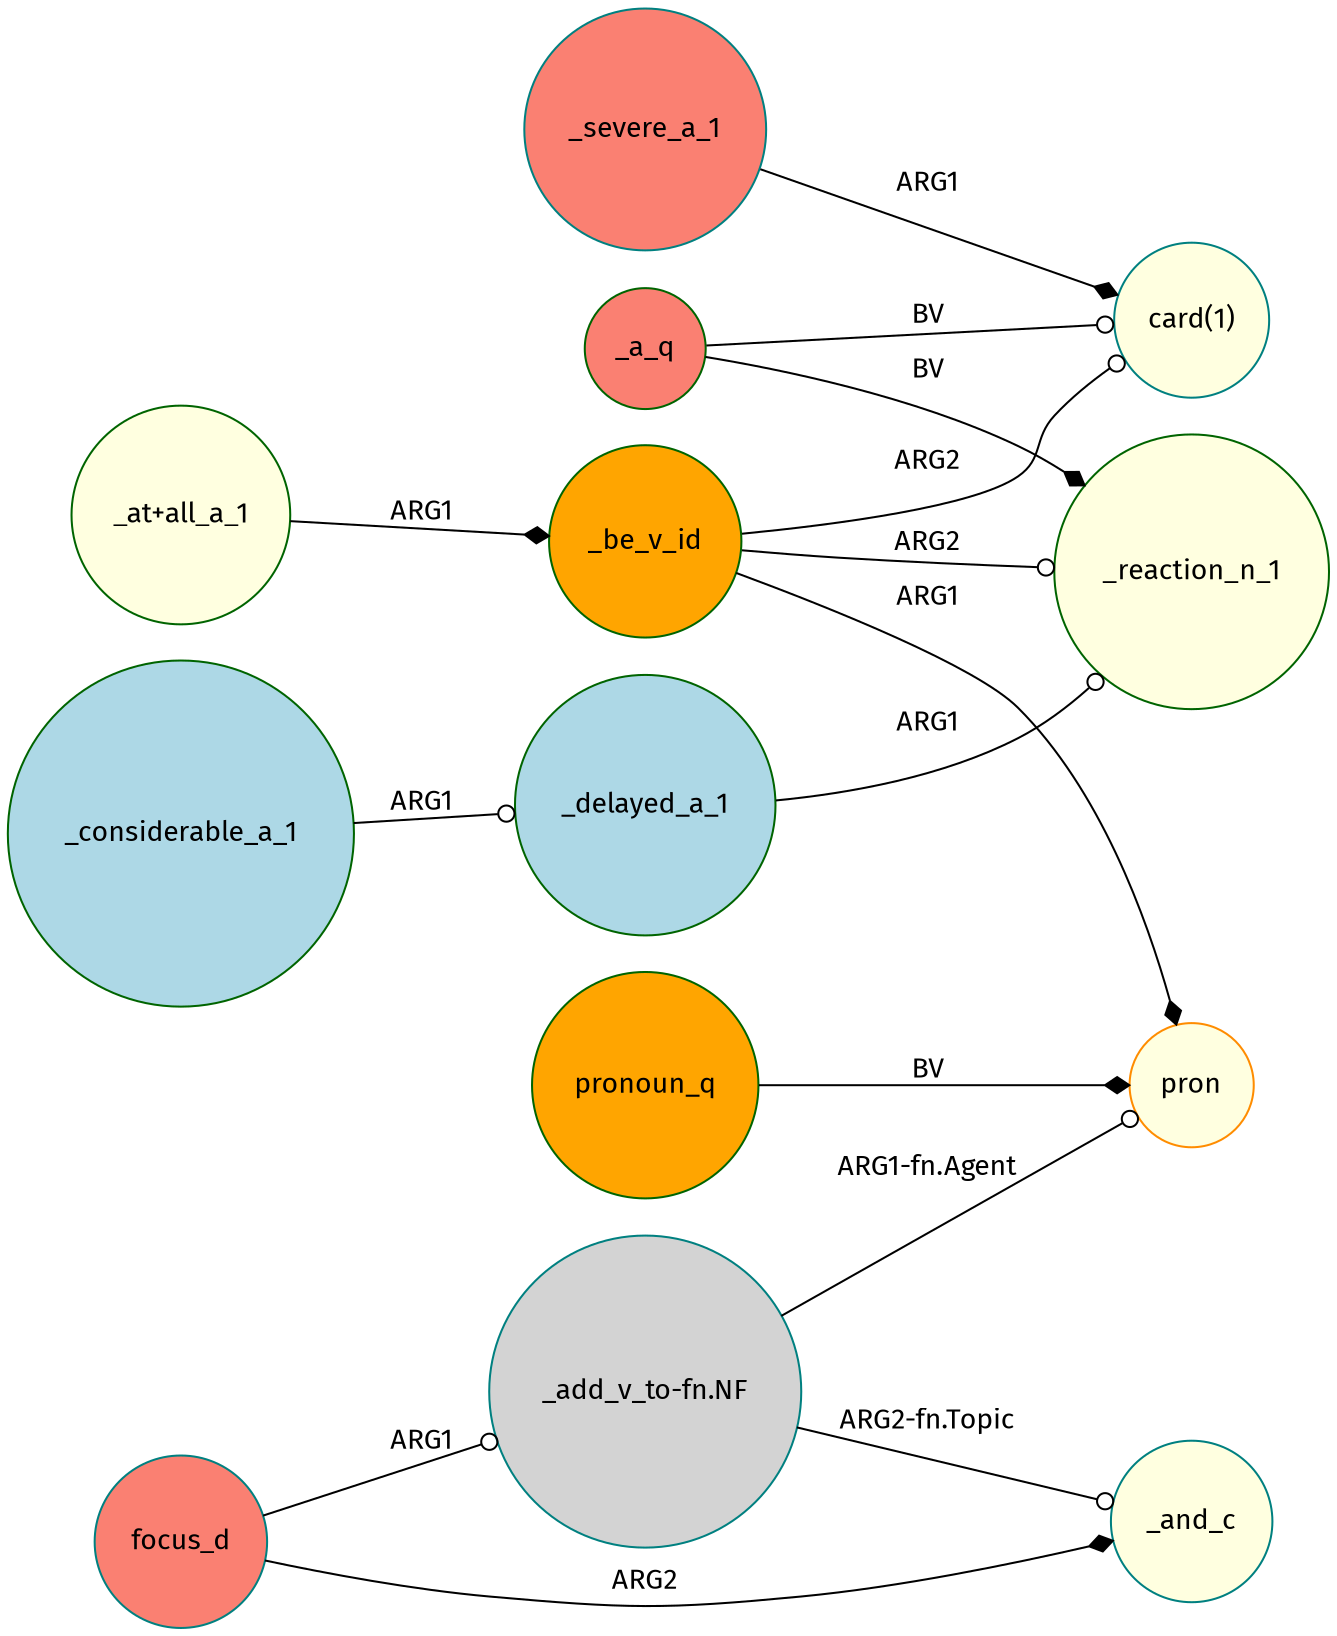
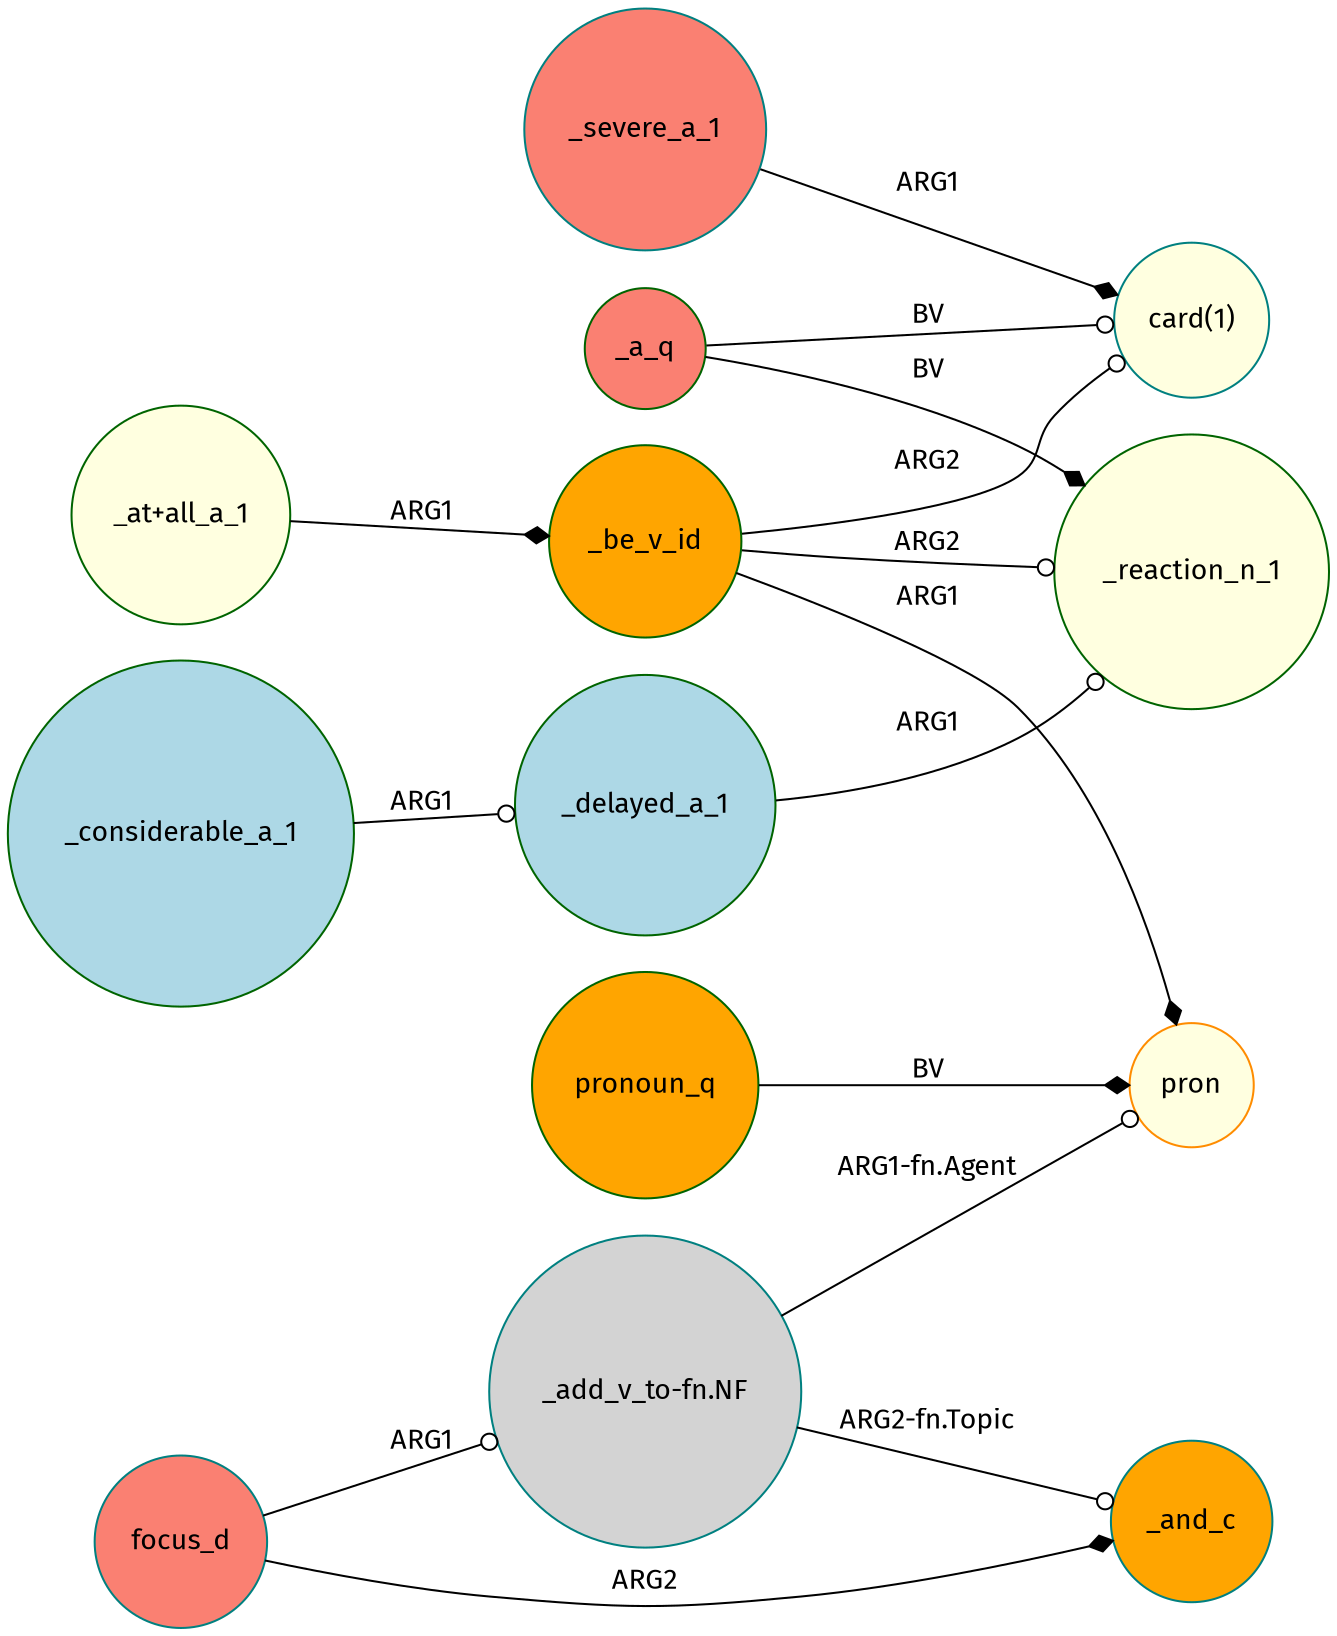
node "_and_c": fillcolor lightyellow -> orange
